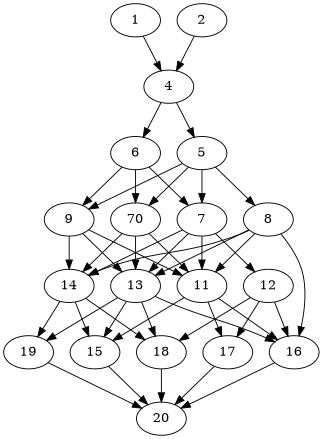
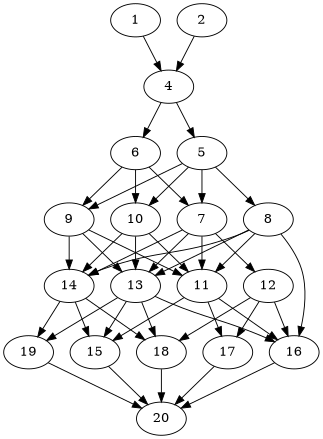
node "70": label "70" -> "10"
